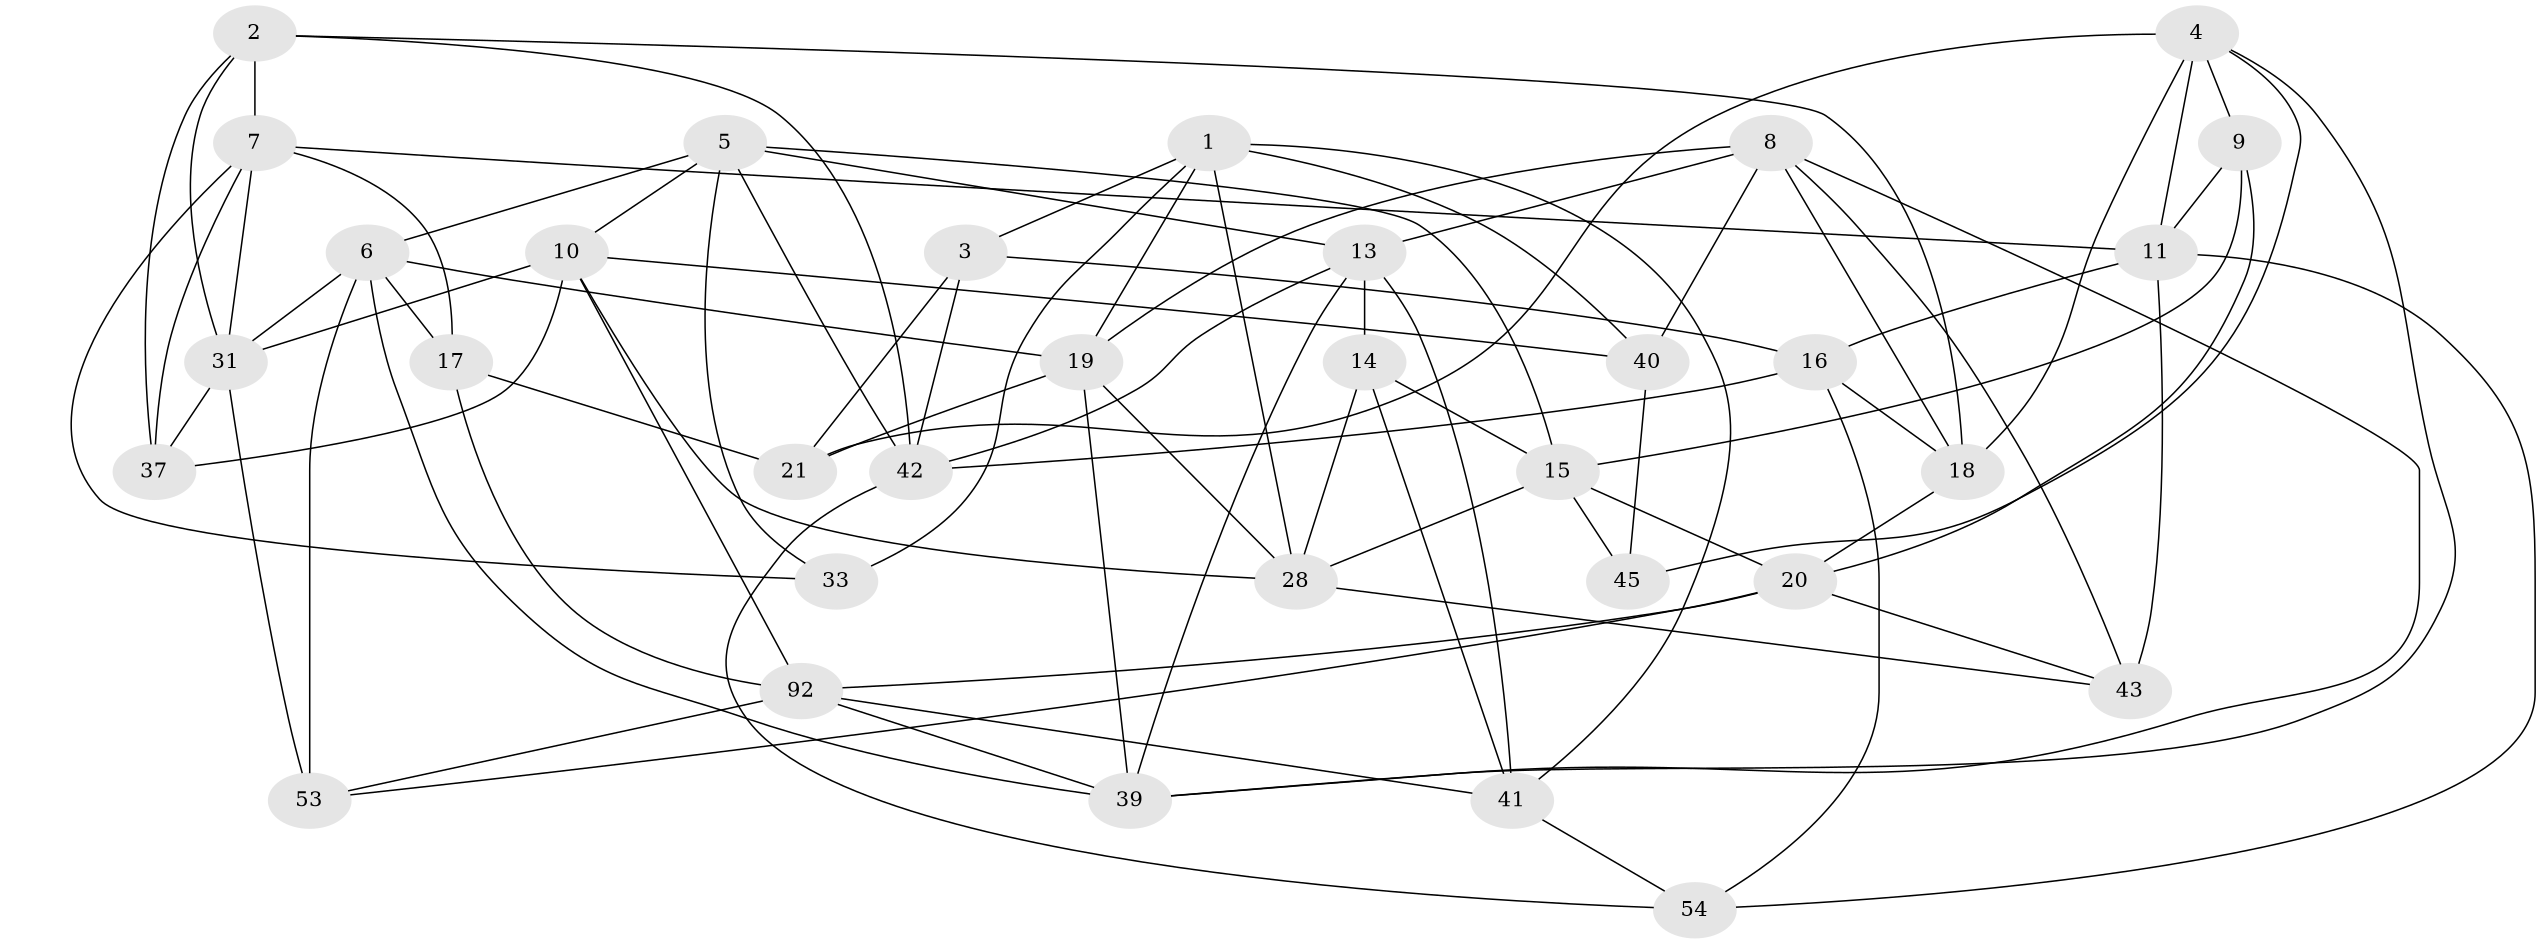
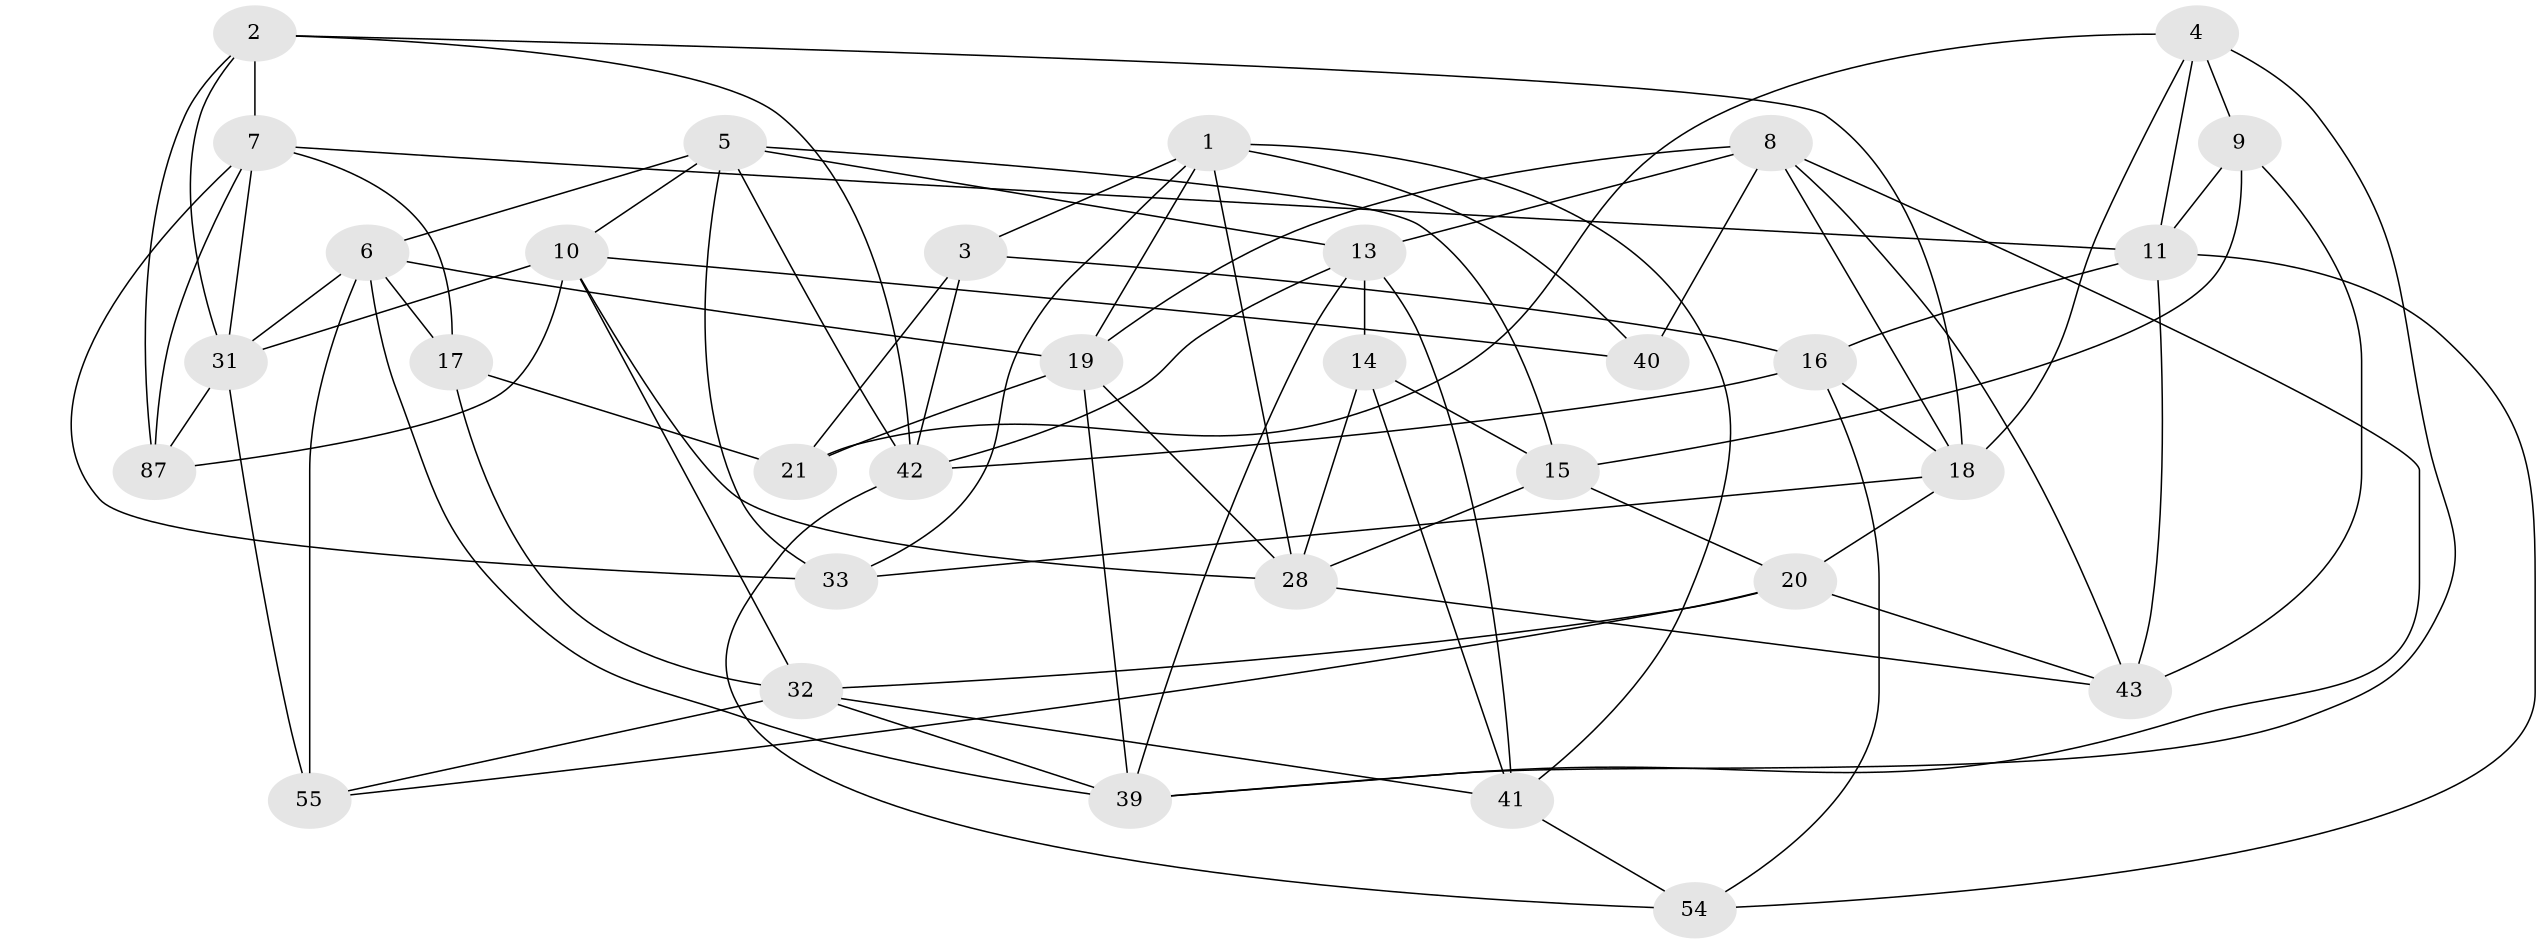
edge "9" -- "20": now "9" -- "43"
node "37": label "37" -> "87"
edge "18" -- "33": added
node "45": removed
node "92": label "92" -> "32"
node "53": label "53" -> "55"
